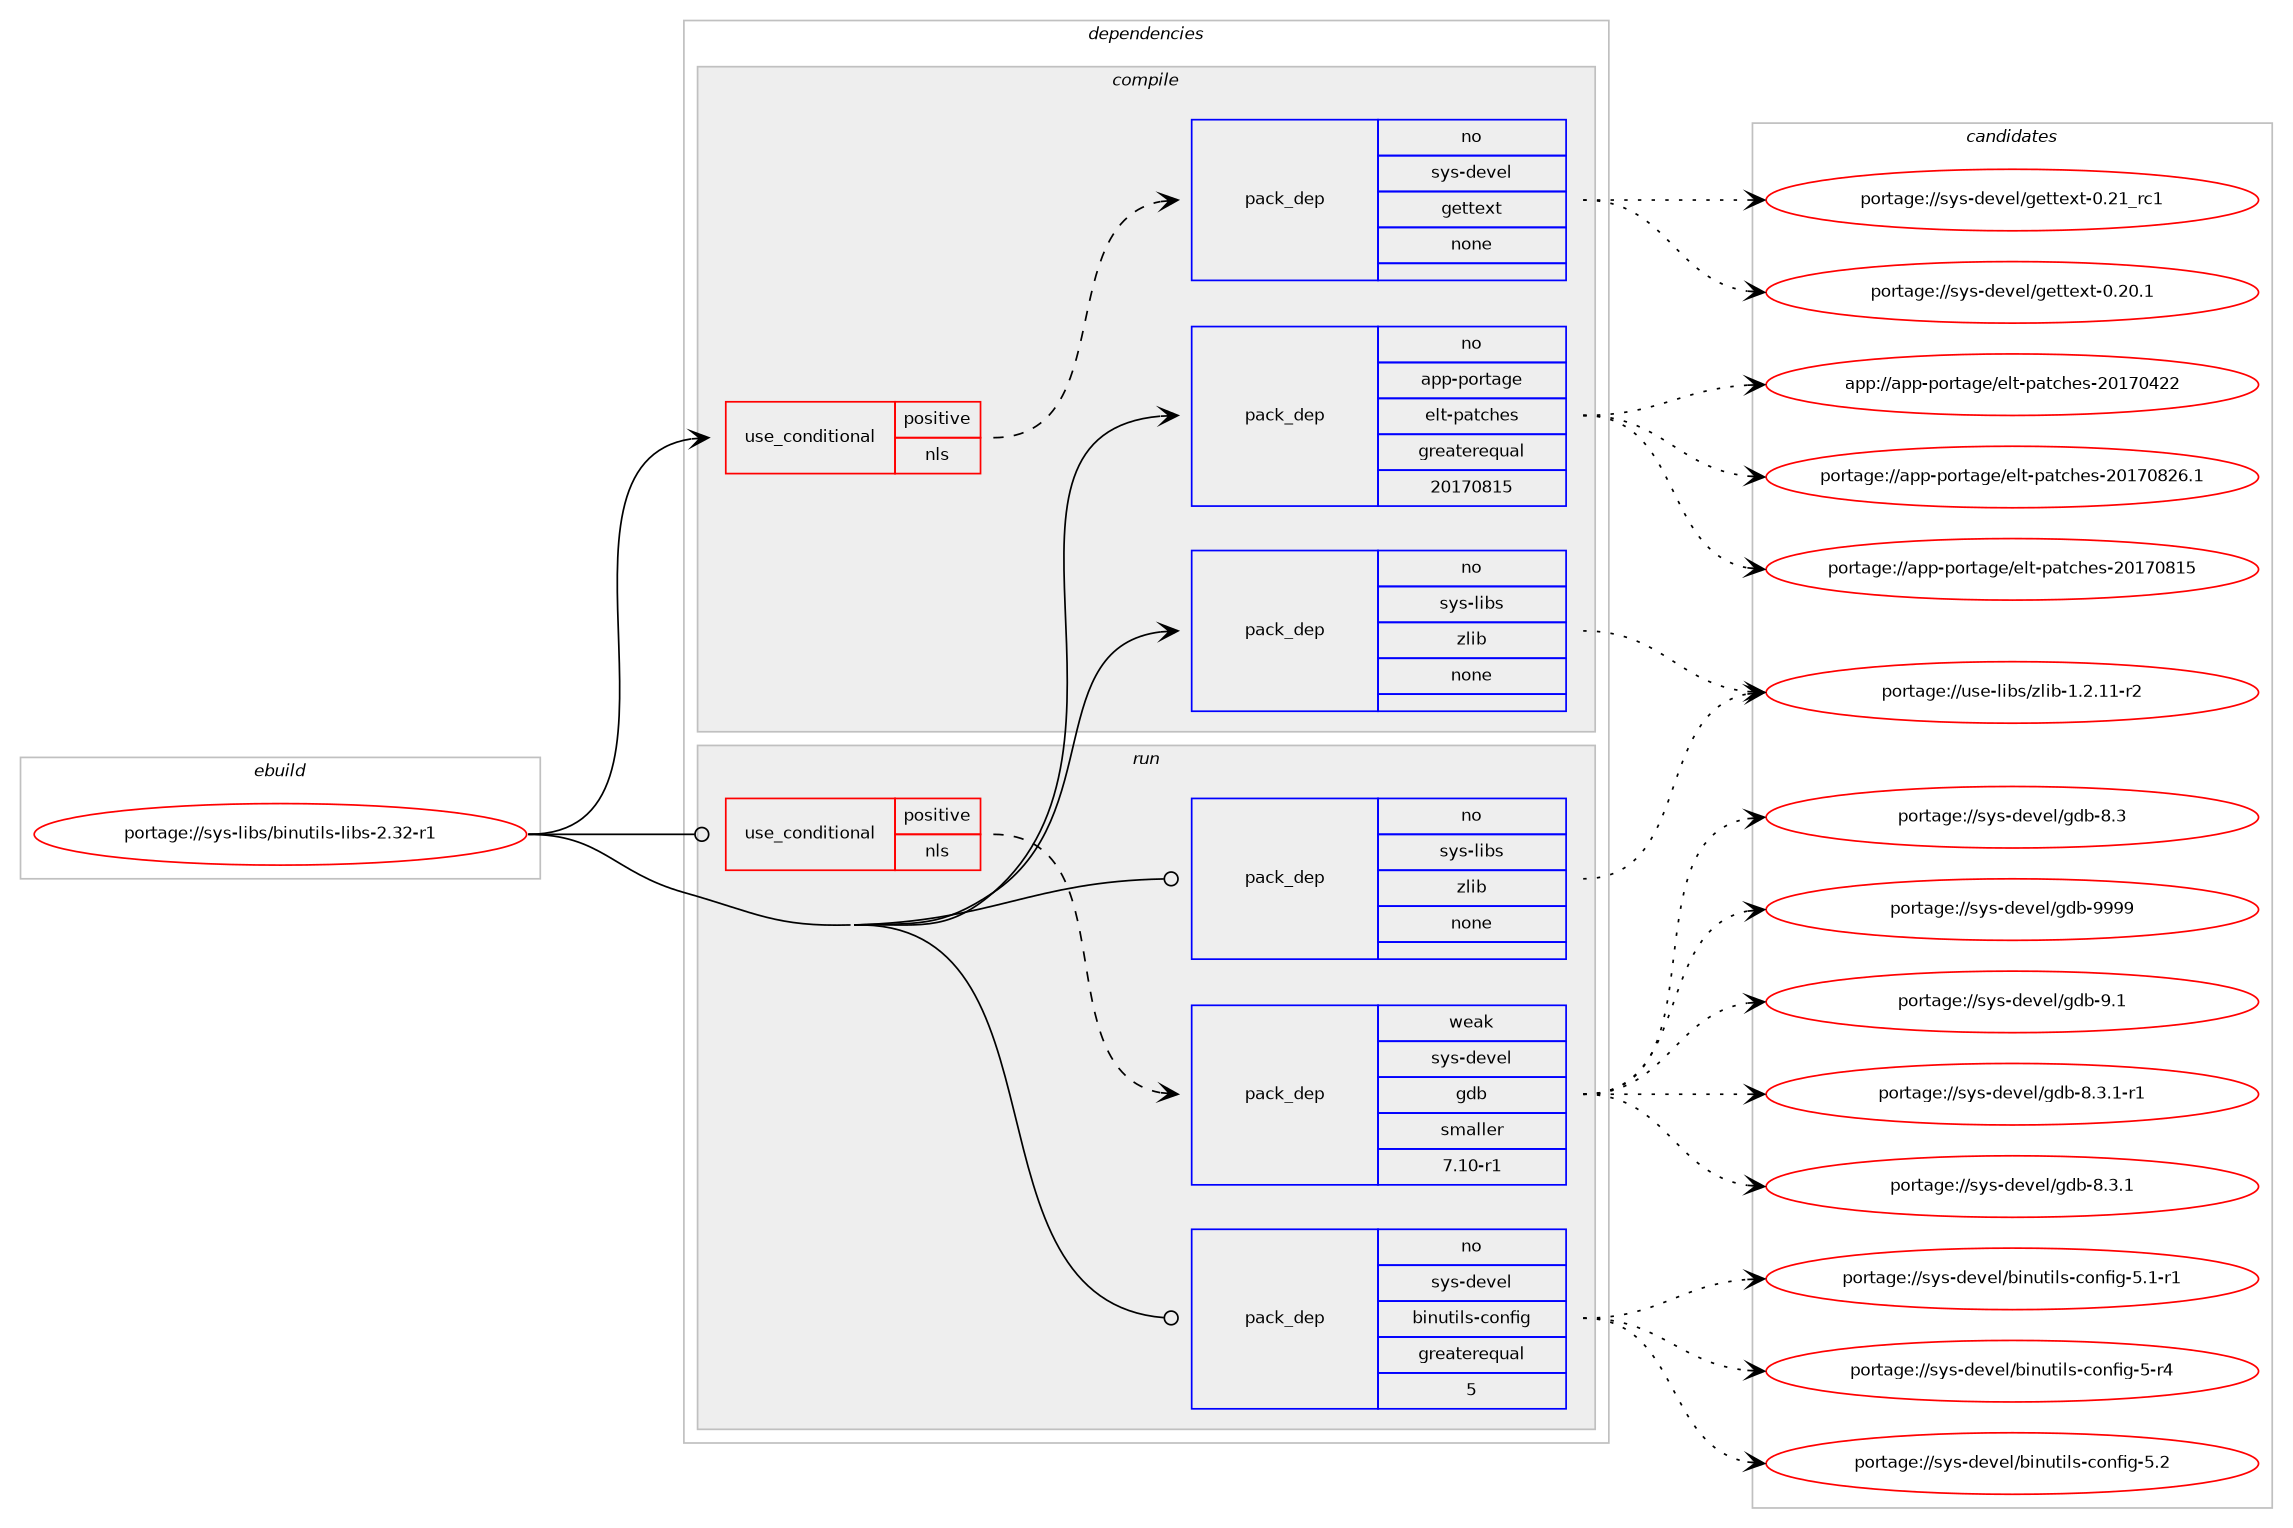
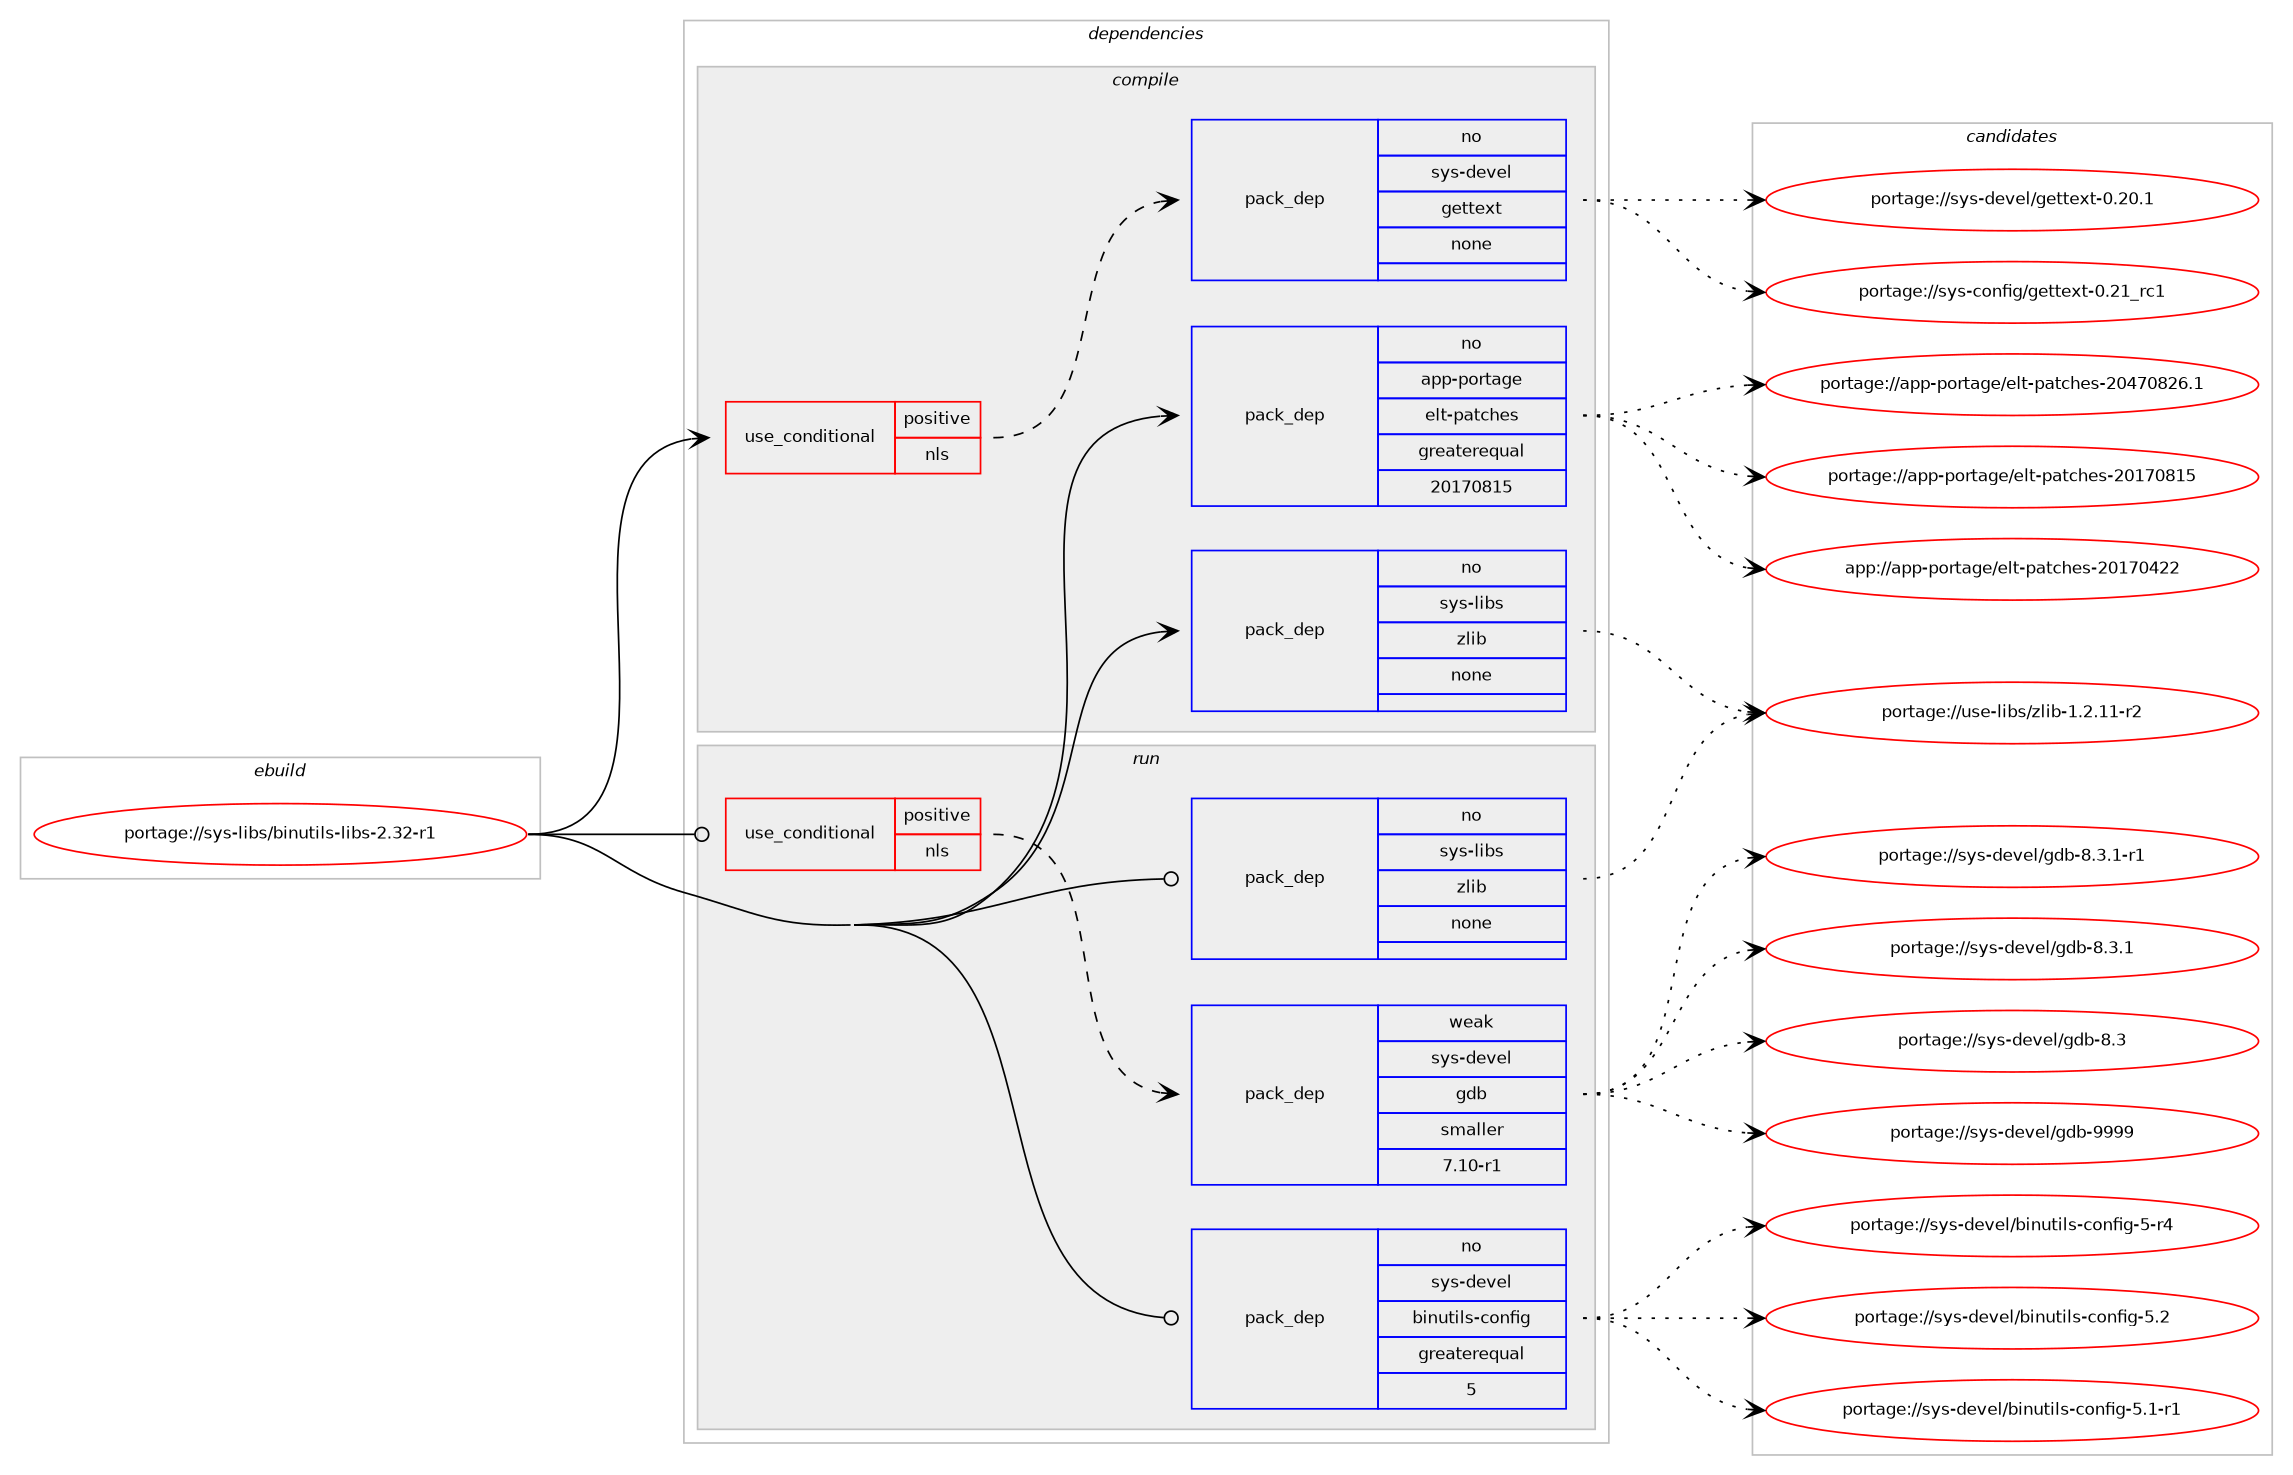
node "portage://sys-devel/gettext-0.21_rc1": label "portage://sys-devel/gettext-0.21_rc1" -> "portage://sys-config/gettext-0.21_rc1"
node "portage://app-portage/elt-patches-20170826.1": label "portage://app-portage/elt-patches-20170826.1" -> "portage://app-portage/elt-patches-20470826.1"
node "portage://sys-devel/gdb-9.1": removed
